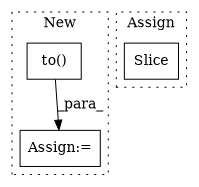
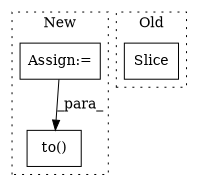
cluster "Assign": label "Assign" -> "Old"
edge "to()" -> "Assign:=": reversed
